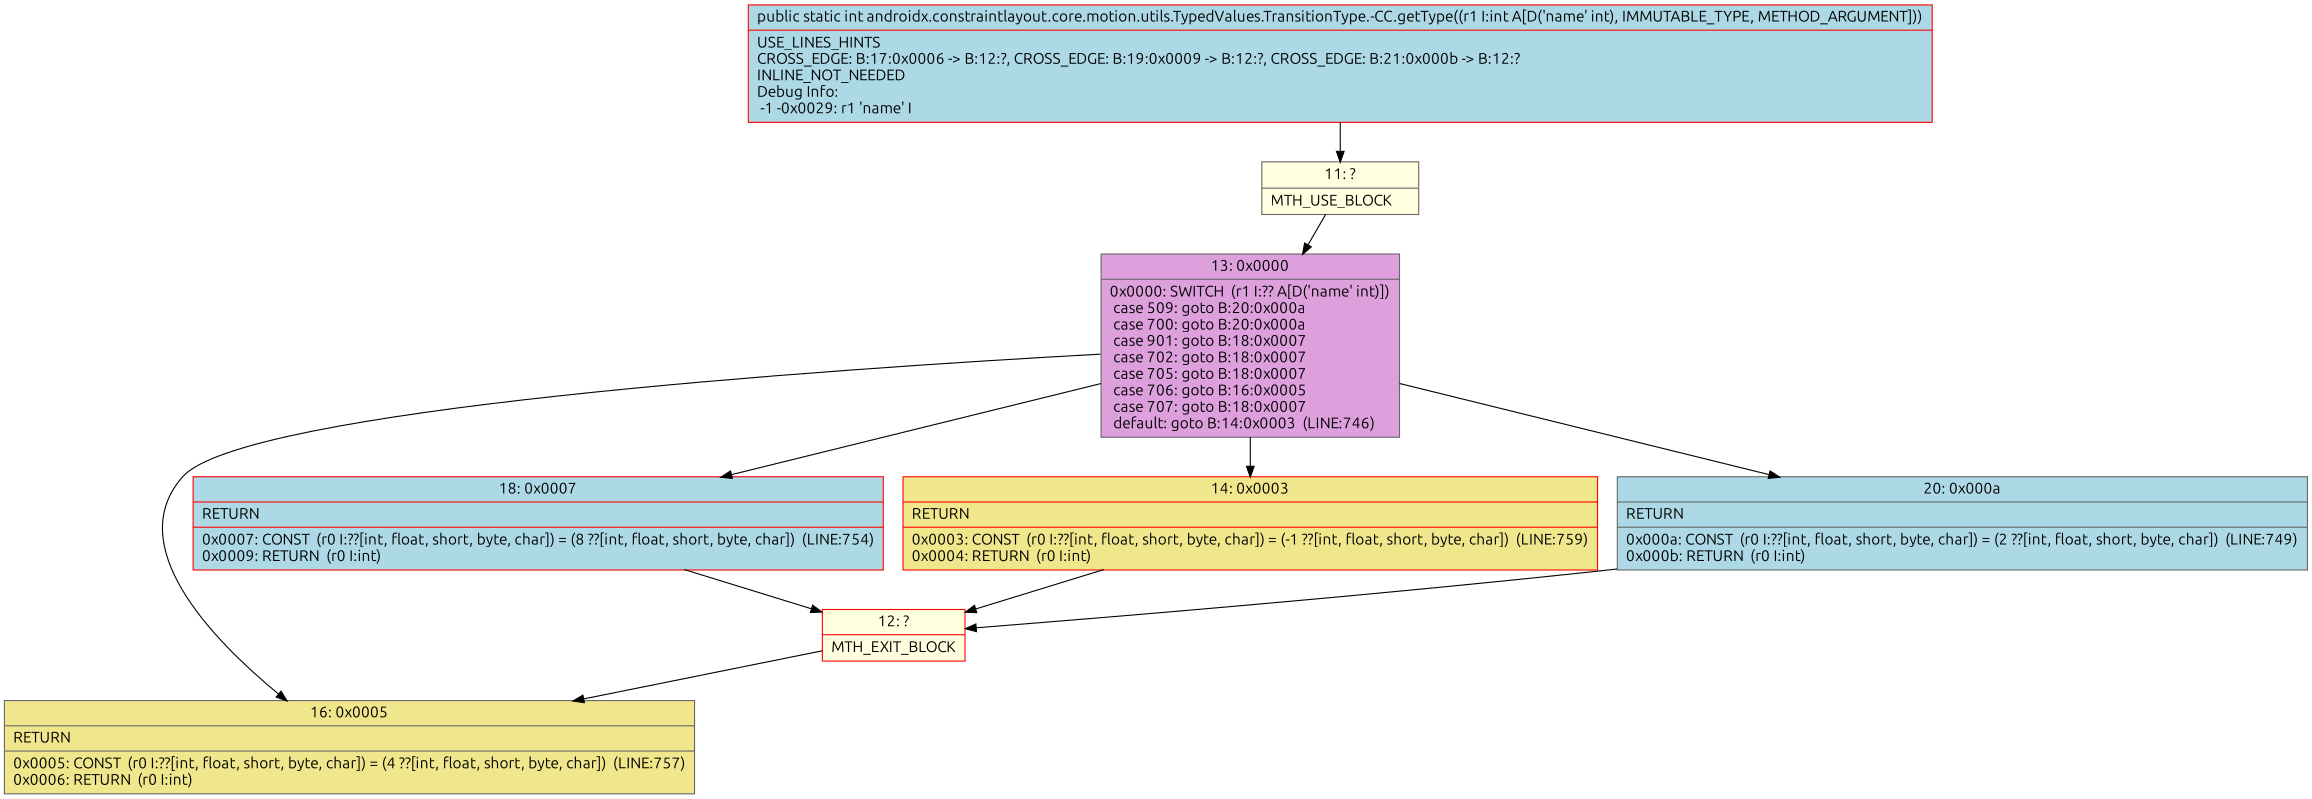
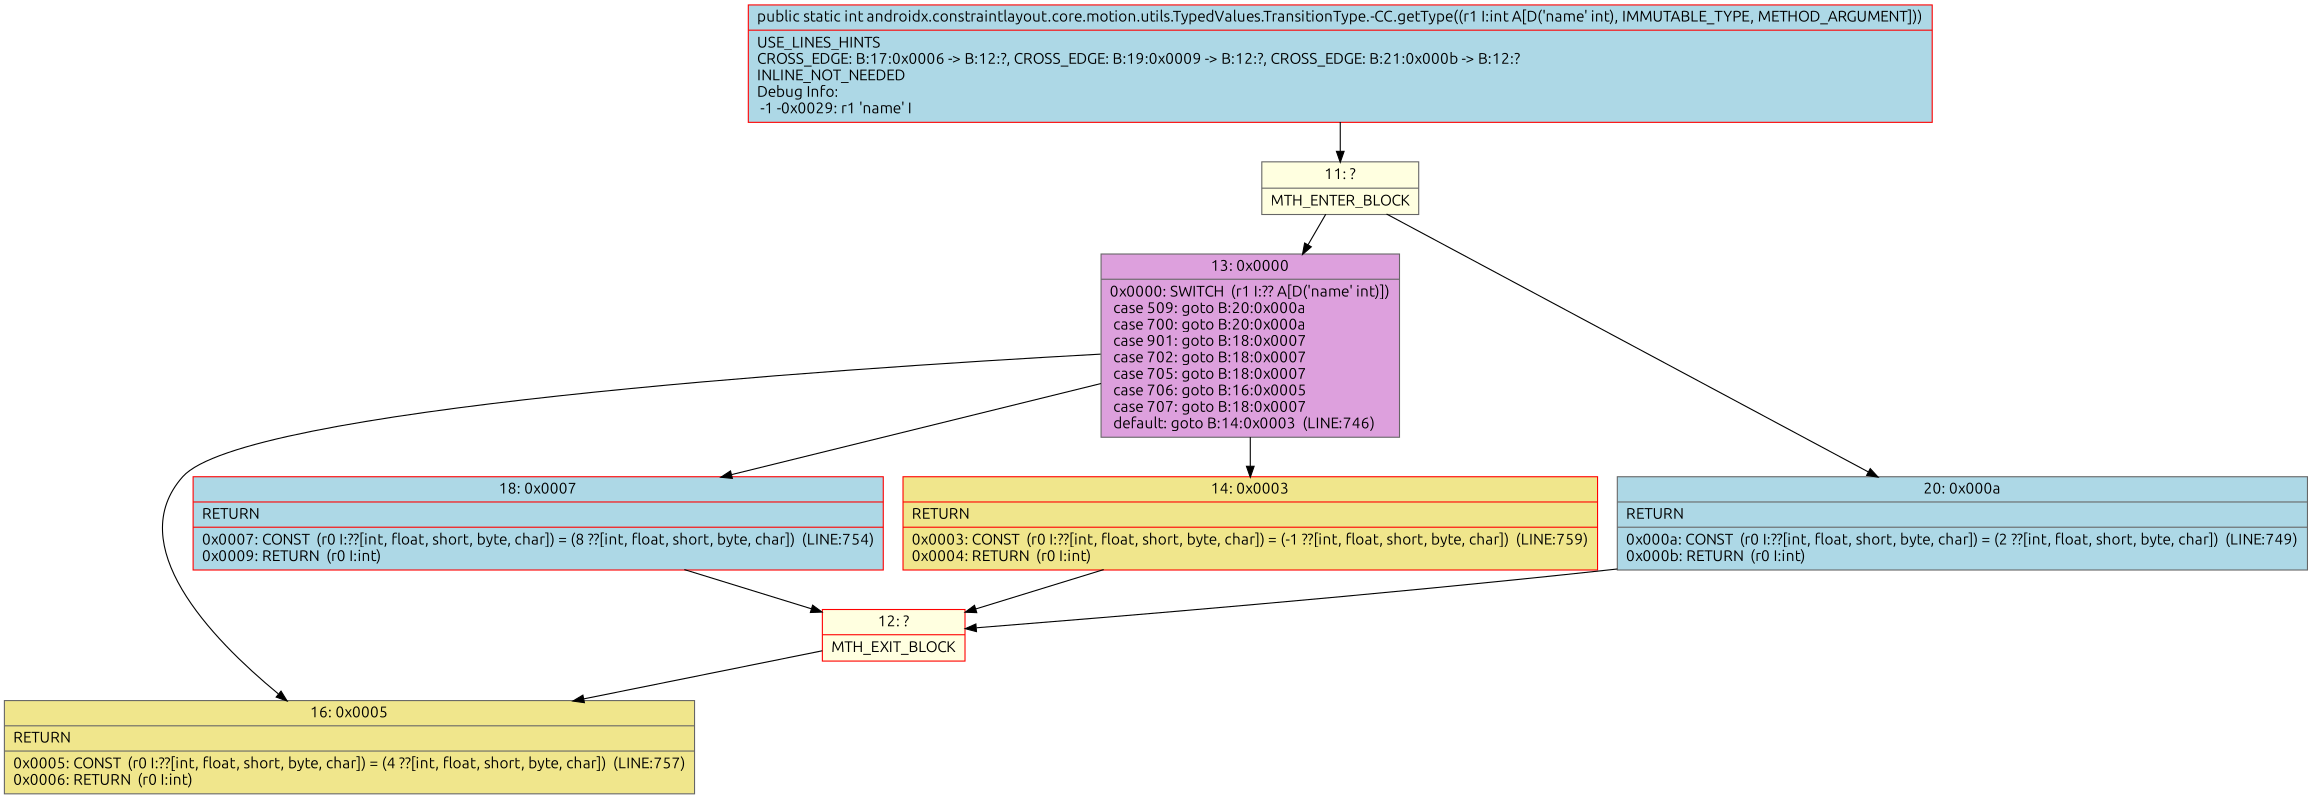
node "11: ?": text "MTH_USE_BLOCK" -> "MTH_ENTER_BLOCK"
edge "13: 0x0000" -> "20: 0x000a": now "11: ?" -> "20: 0x000a"
